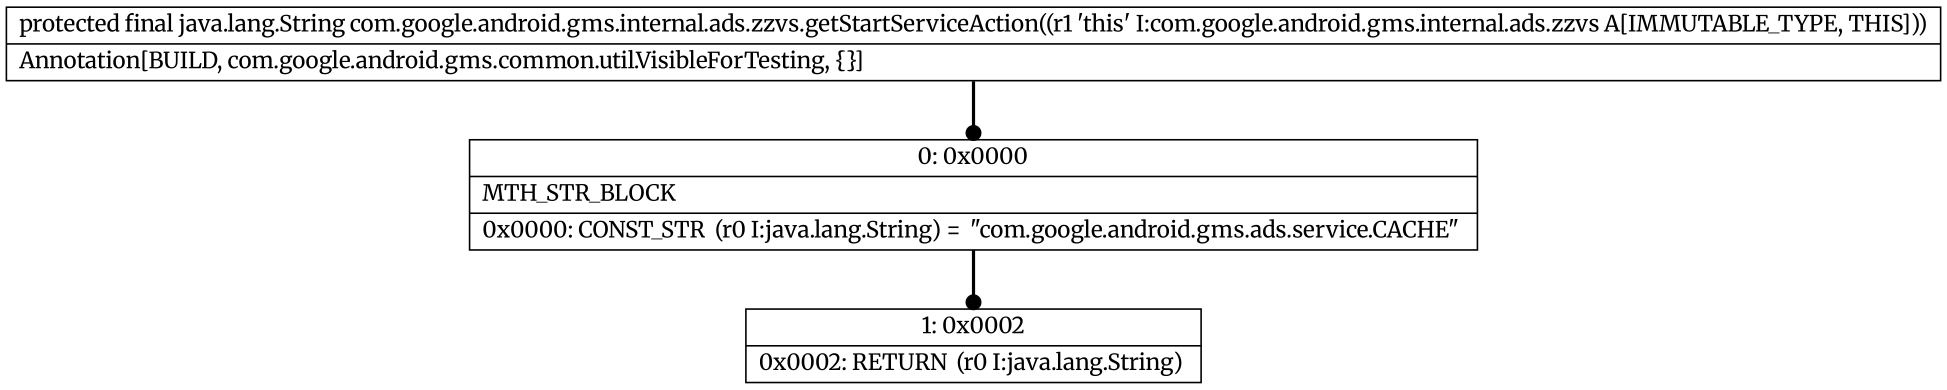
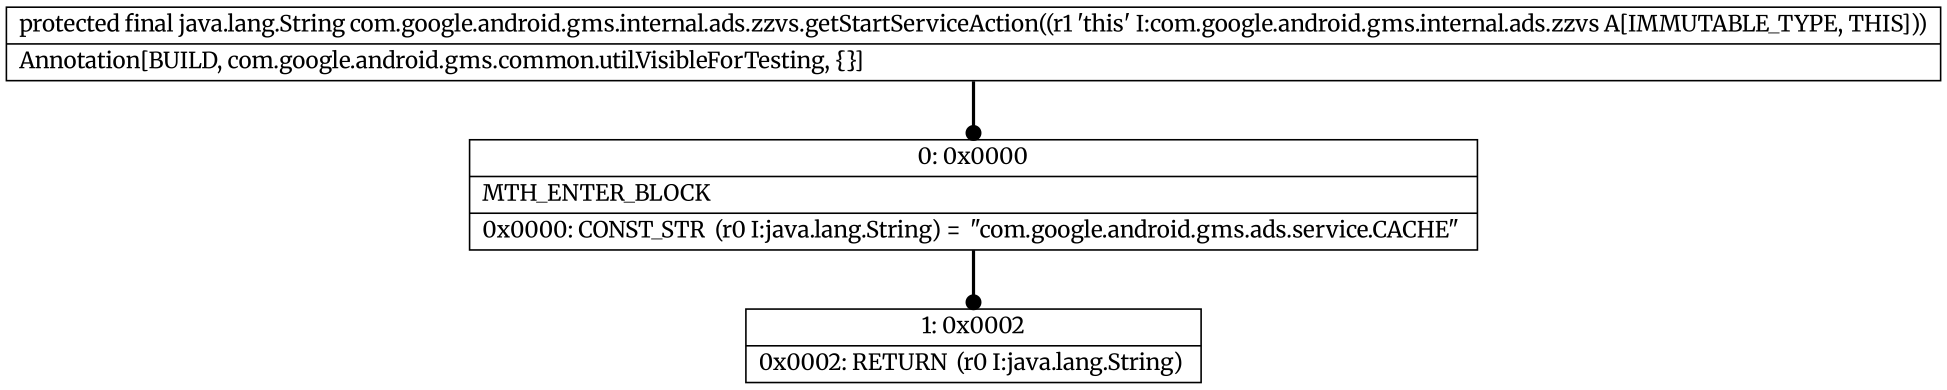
node "0: 0x0000": text "MTH_STR_BLOCK" -> "MTH_ENTER_BLOCK"
